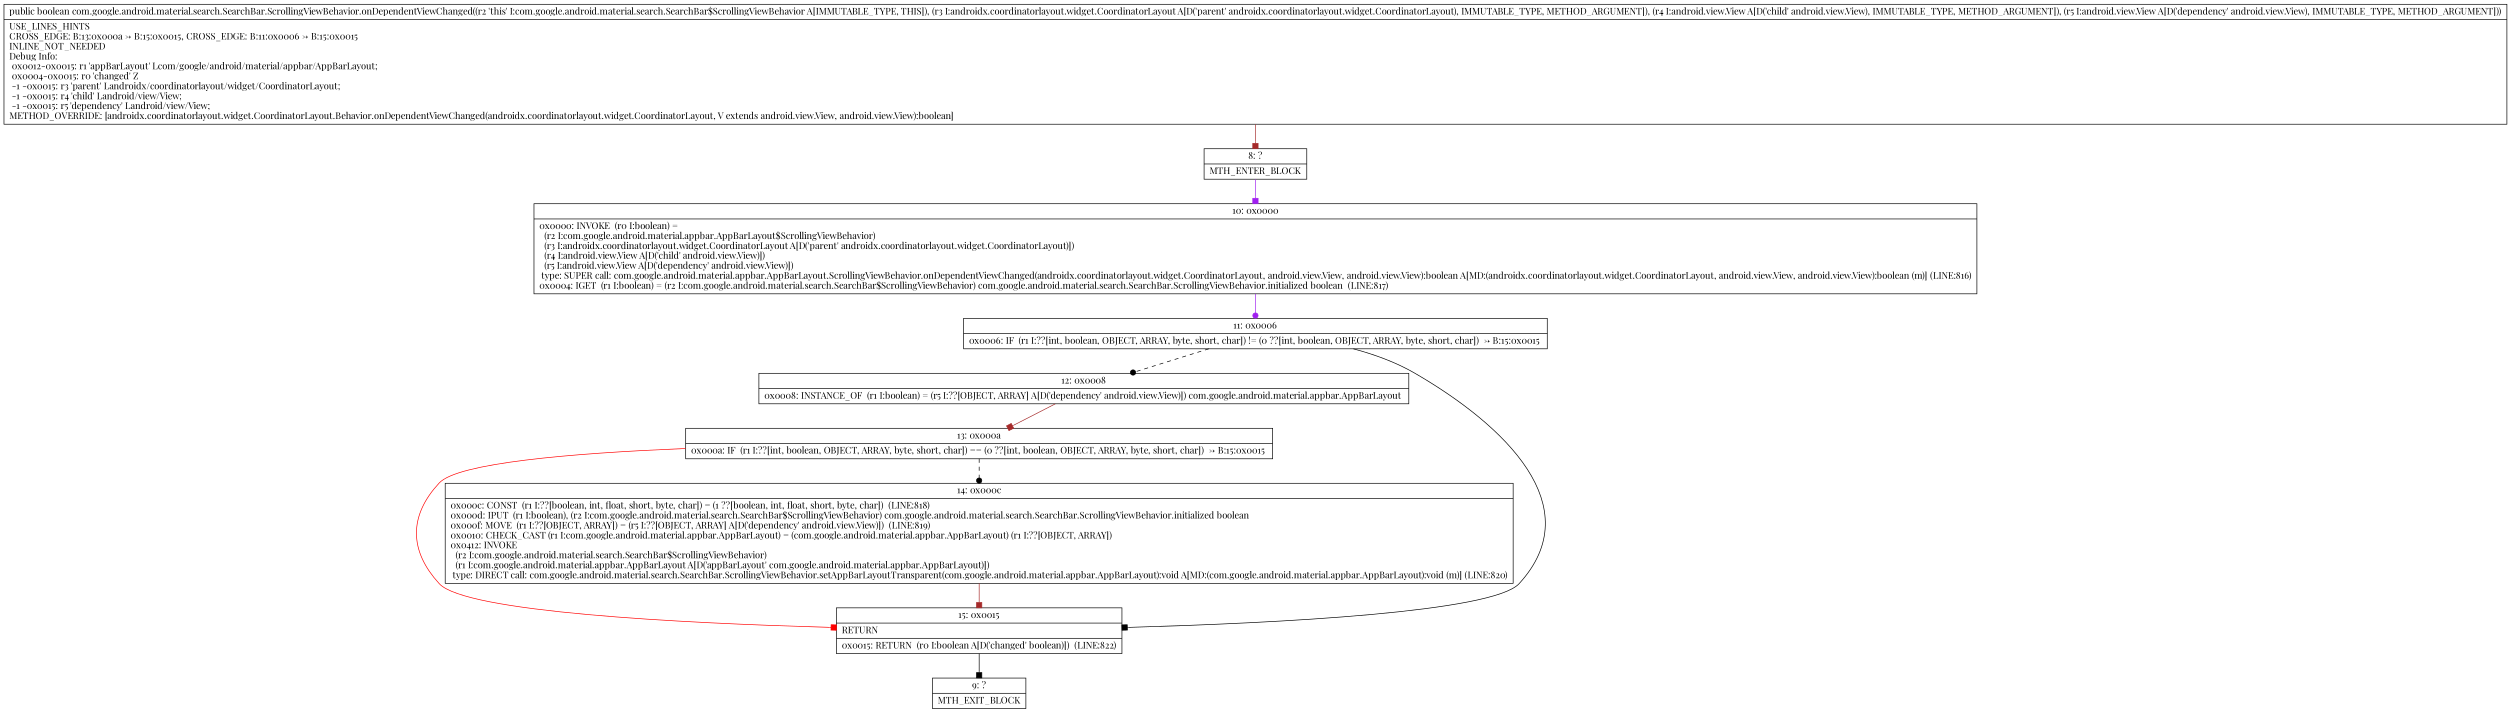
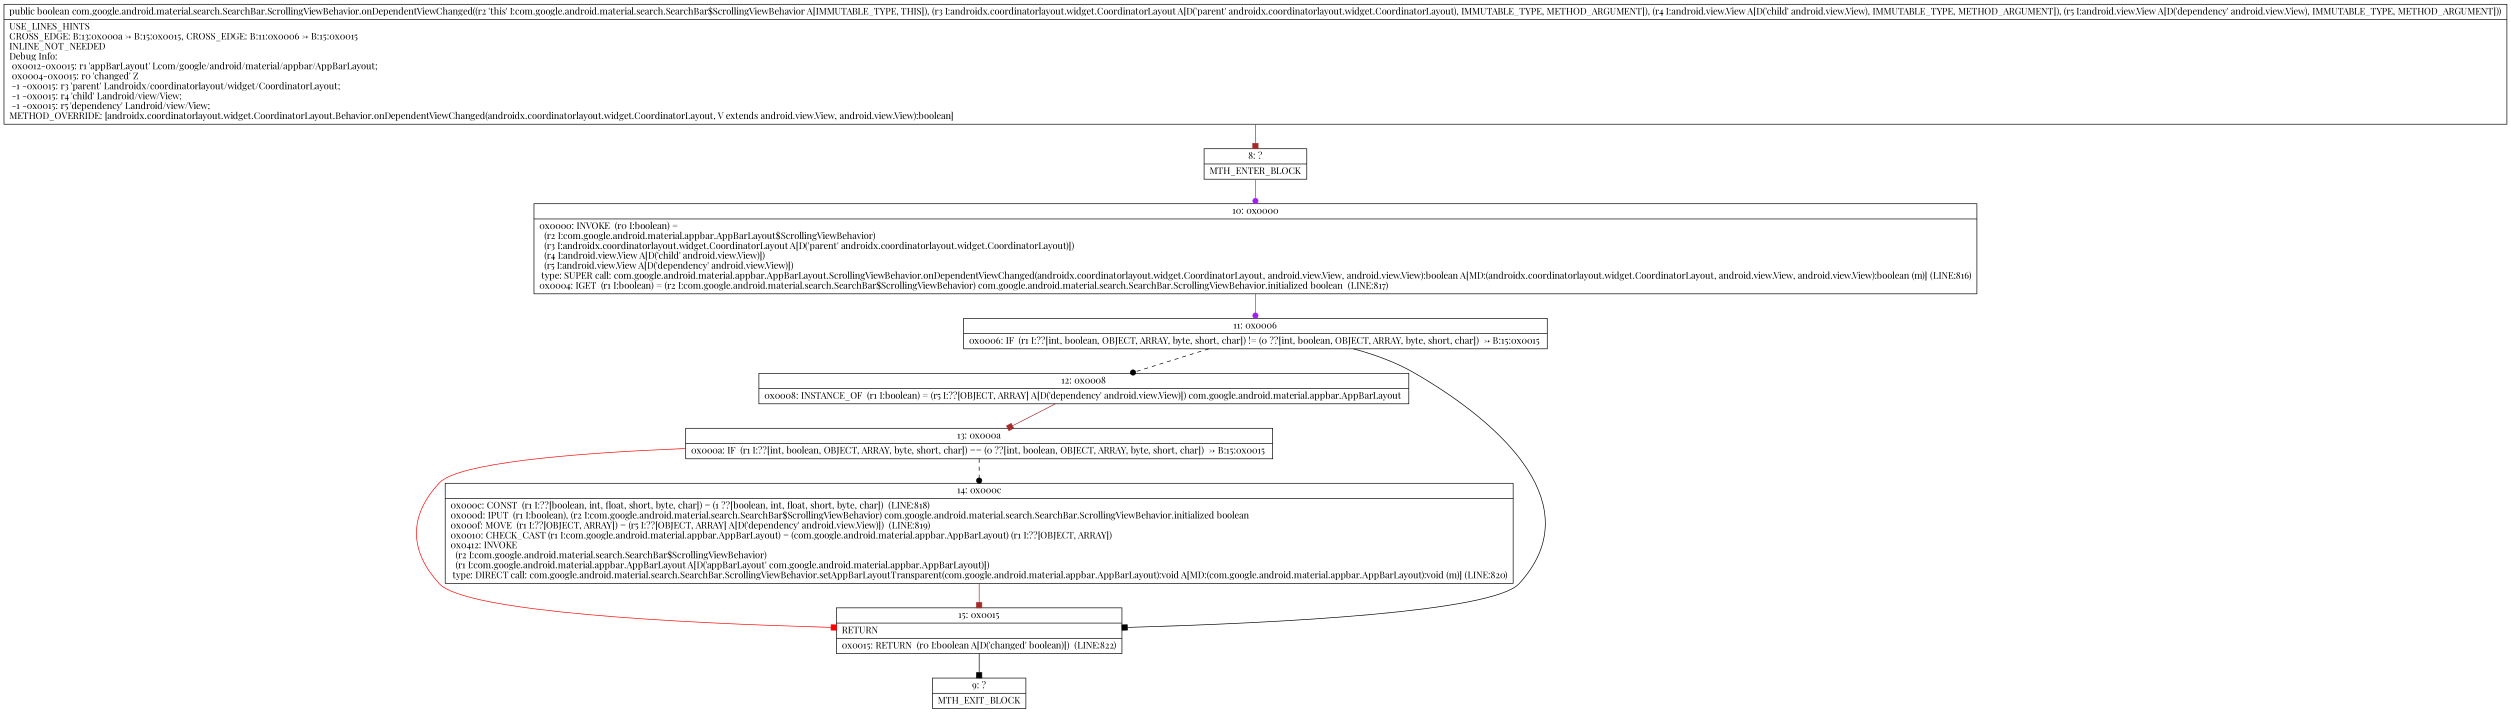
edge "8: ?" -> "10: 0x0000": arrowhead box -> dot
